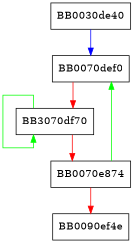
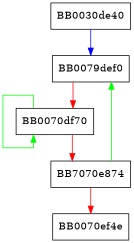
node "BB0070def0": label "BB0070def0" -> "BB0079def0"
node "BB3070df70": label "BB3070df70" -> "BB0070df70"
node "BB0070e874": label "BB0070e874" -> "BB7070e874"
node "BB0090ef4e": label "BB0090ef4e" -> "BB0070ef4e"
